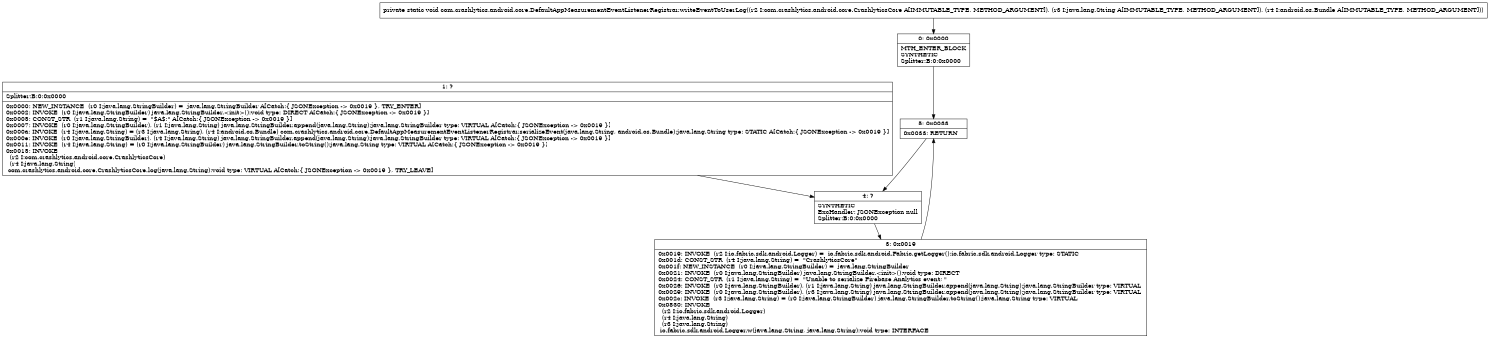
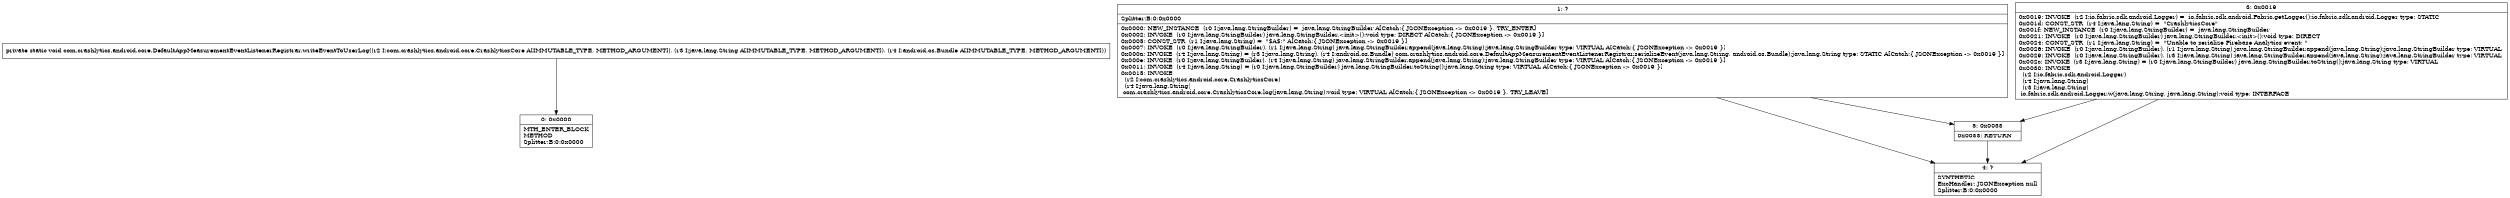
node "0: 0x0000": text "SYNTHETIC" -> "METHOD"
edge "0: 0x0000" -> "5: 0x0033": now "1: ?" -> "5: 0x0033"
edge "4: ?" -> "3: 0x0019": reversed
node "3: 0x0019": text "0x0830: INVOKE" -> "0x0030: INVOKE"
